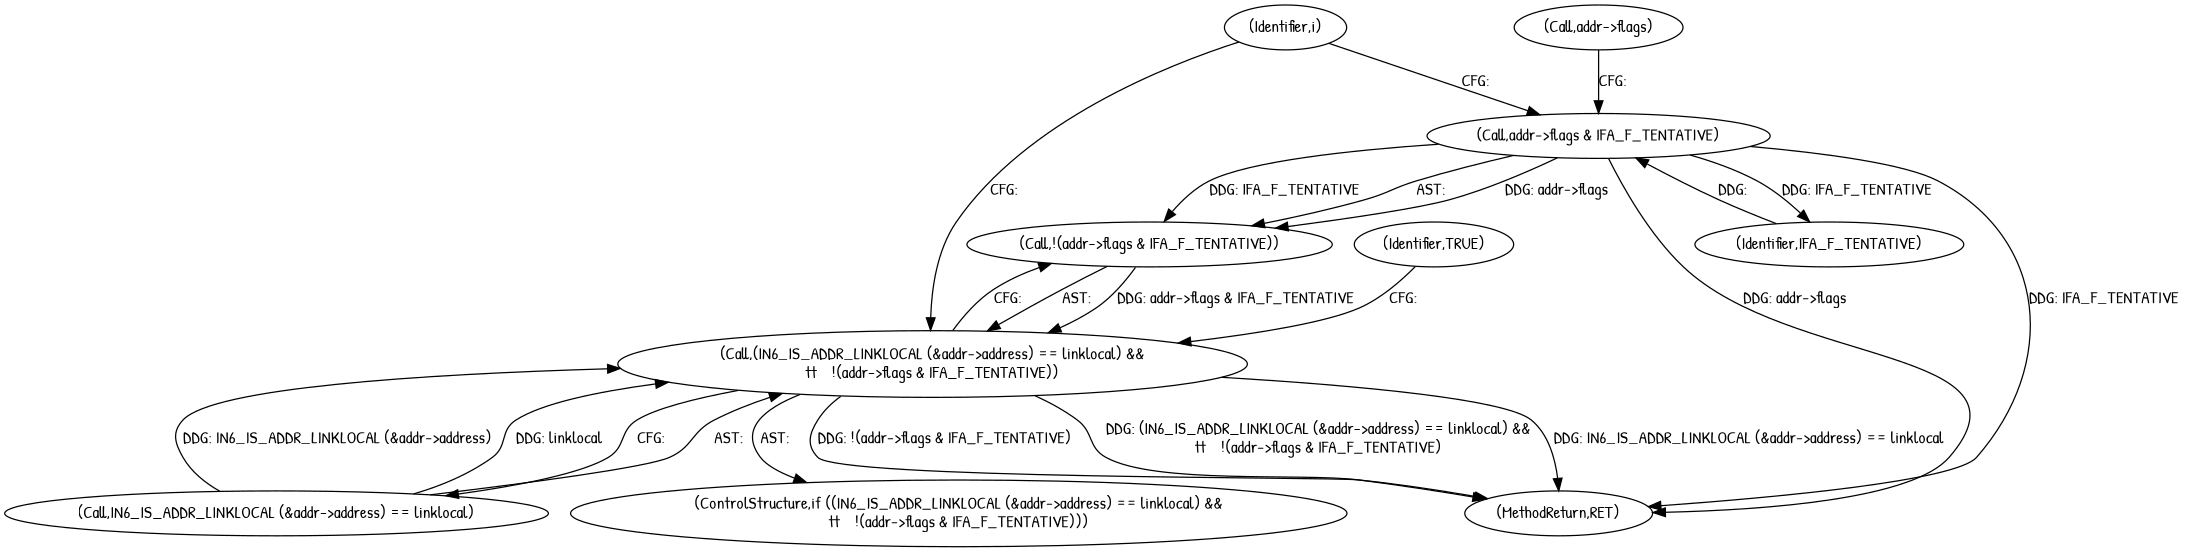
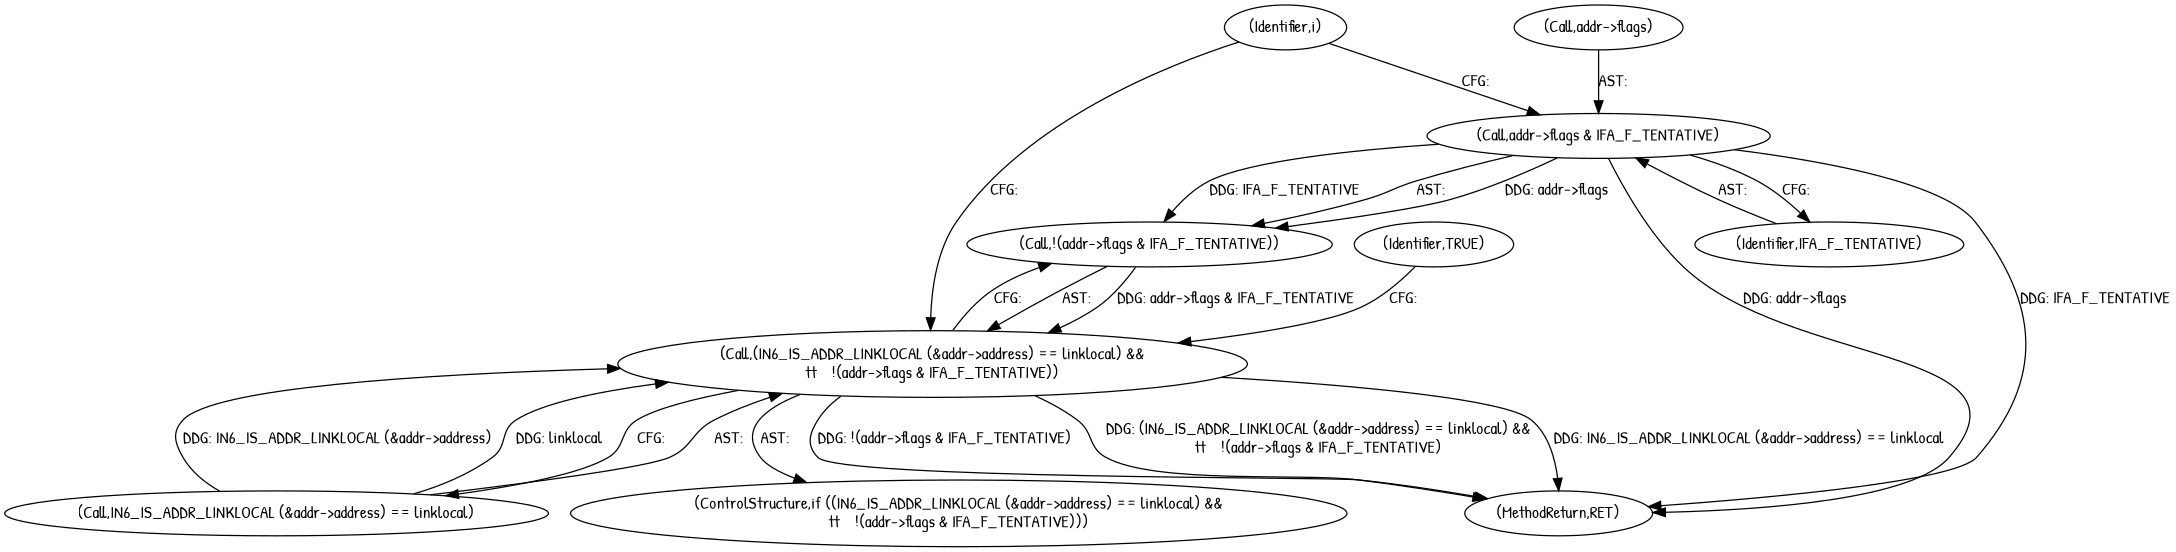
edge "(Call,addr->flags)" -> "(Call,addr->flags & IFA_F_TENTATIVE)": label "CFG: " -> "AST: "
edge "(Identifier,IFA_F_TENTATIVE)" -> "(Call,addr->flags & IFA_F_TENTATIVE)": label "DDG: " -> "AST: "
edge "(Call,addr->flags & IFA_F_TENTATIVE)" -> "(Identifier,IFA_F_TENTATIVE)": label "DDG: IFA_F_TENTATIVE" -> "CFG: "
